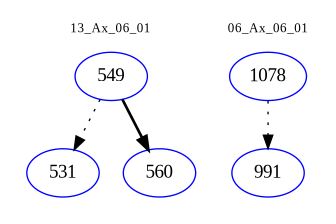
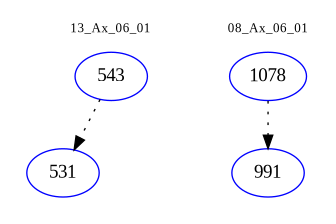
cluster "06_Ax_06_01": label "06_Ax_06_01" -> "08_Ax_06_01"
node "549": label "549" -> "543"
node "560": removed
